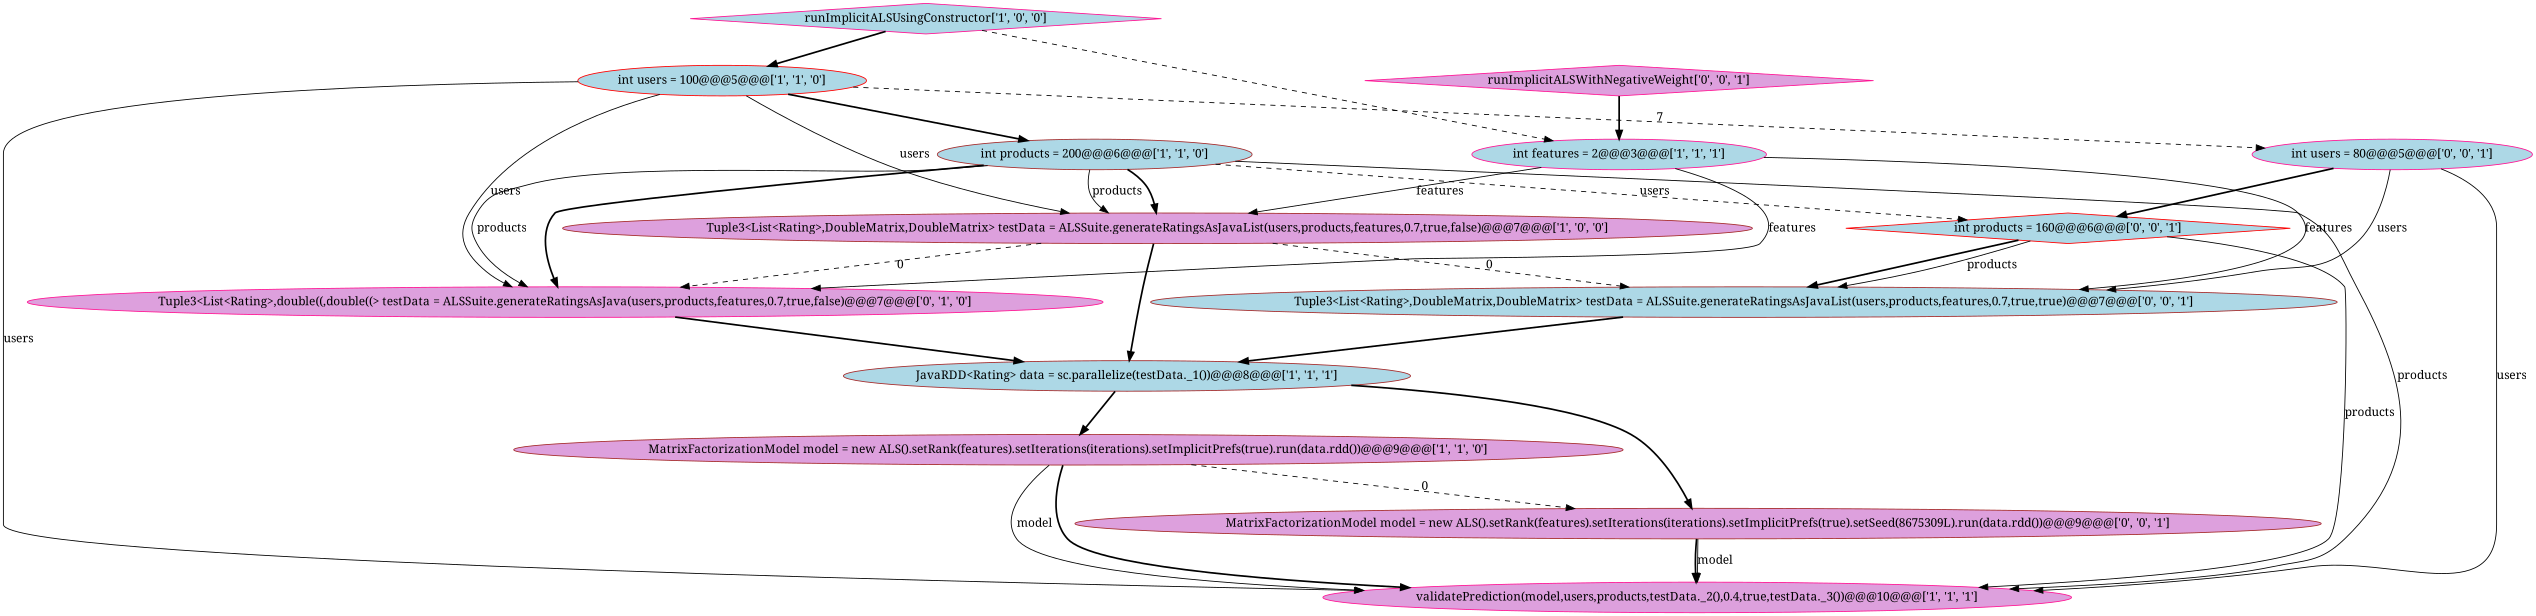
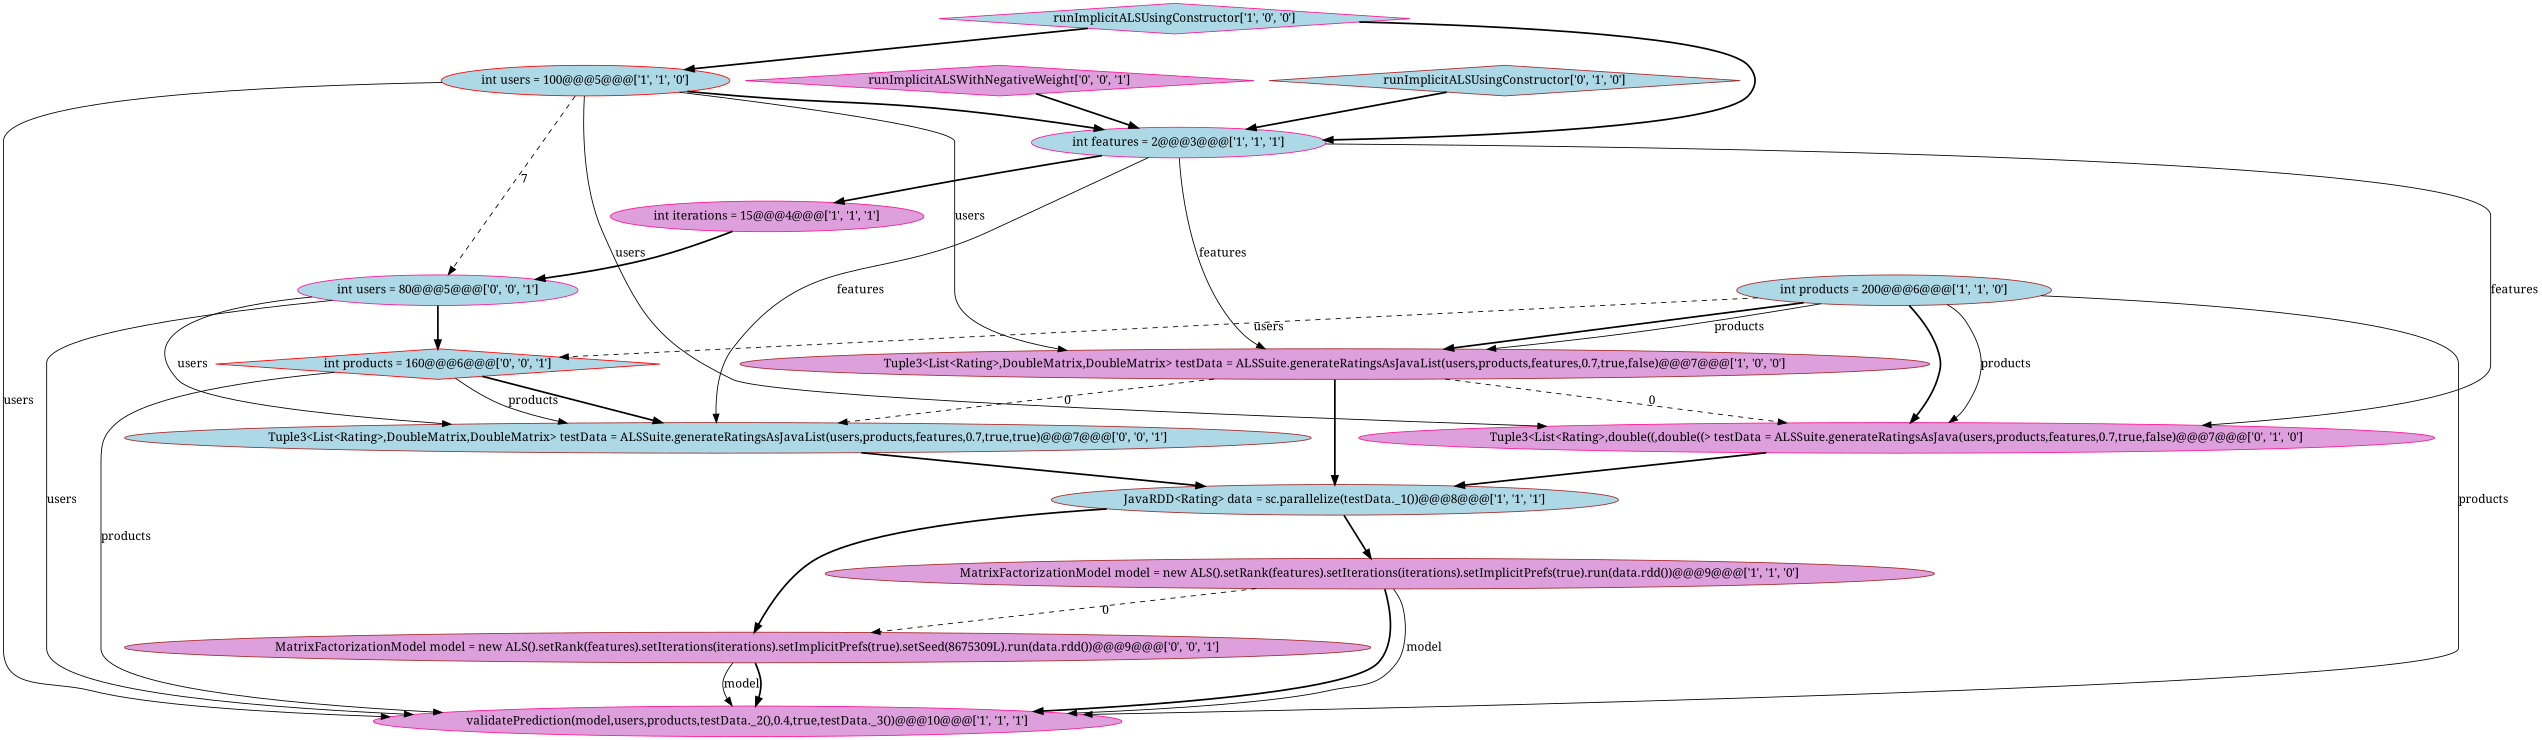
node "runImplicitALSUsingConstructor['0', '1', '0']": added
edge "runImplicitALSUsingConstructor['1', '0', '0']" -> "int features = 2@@@3@@@['1', '1', '1']": style dashed -> bold
edge "int users = 100@@@5@@@['1', '1', '0']" -> "int products = 200@@@6@@@['1', '1', '0']": now "int users = 100@@@5@@@['1', '1', '0']" -> "int features = 2@@@3@@@['1', '1', '1']"
node "int iterations = 15@@@4@@@['1', '1', '1']": added
